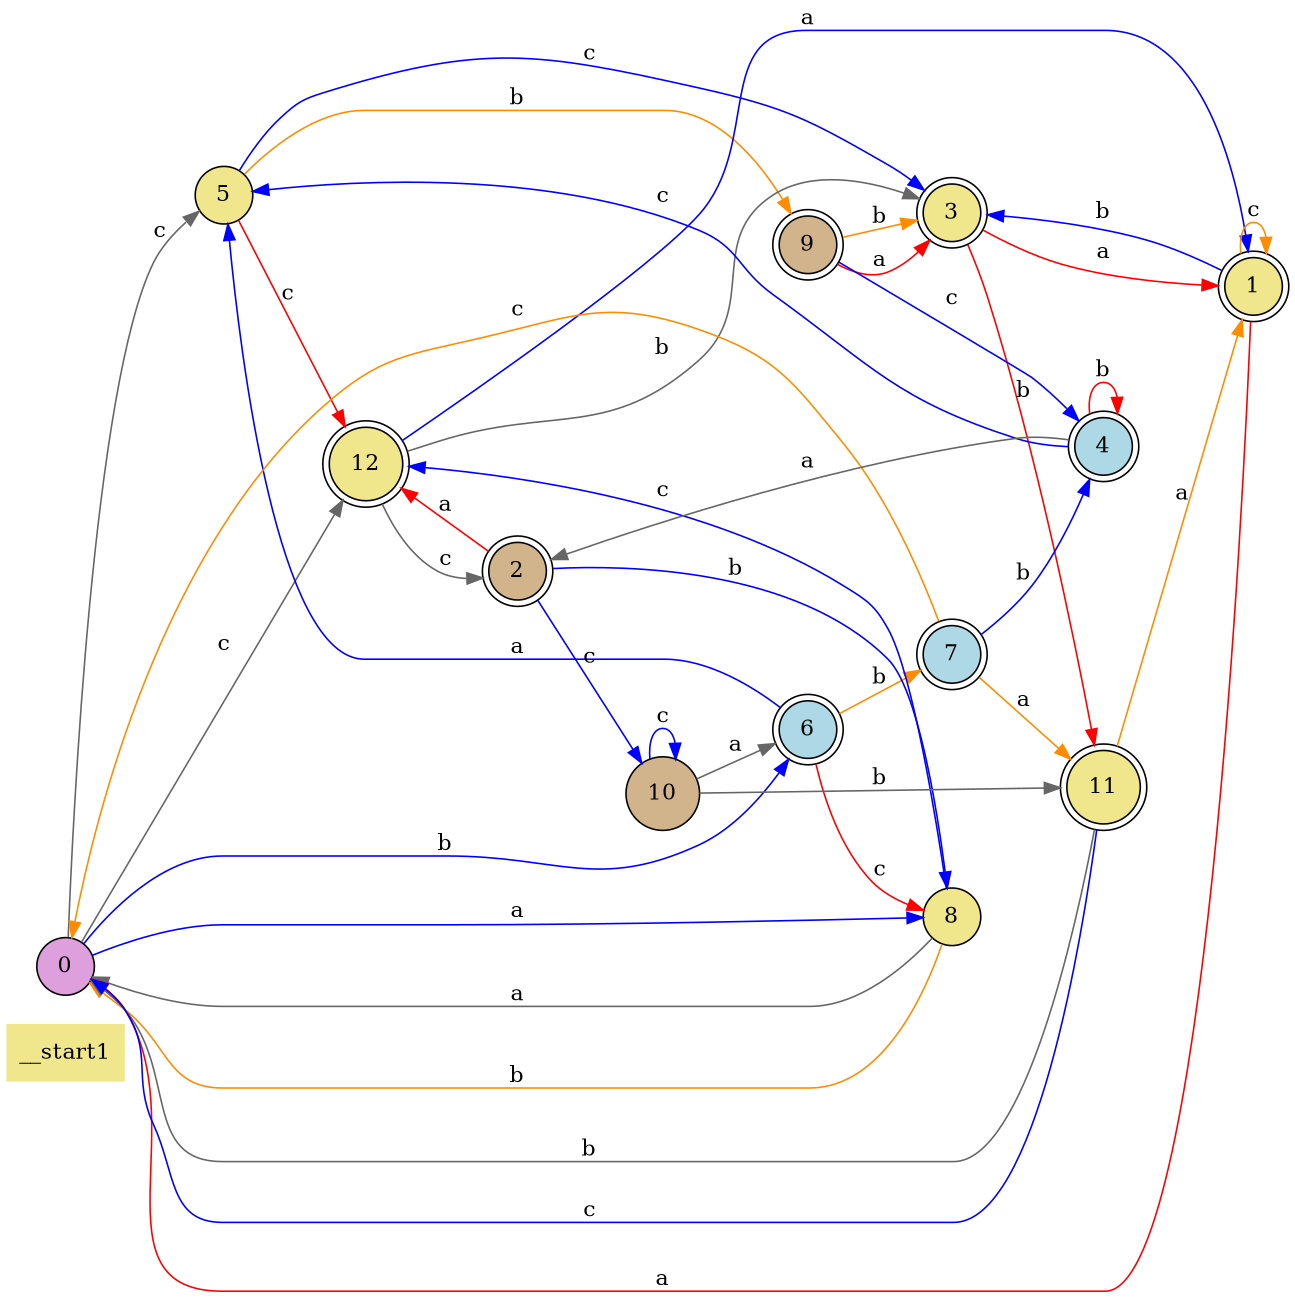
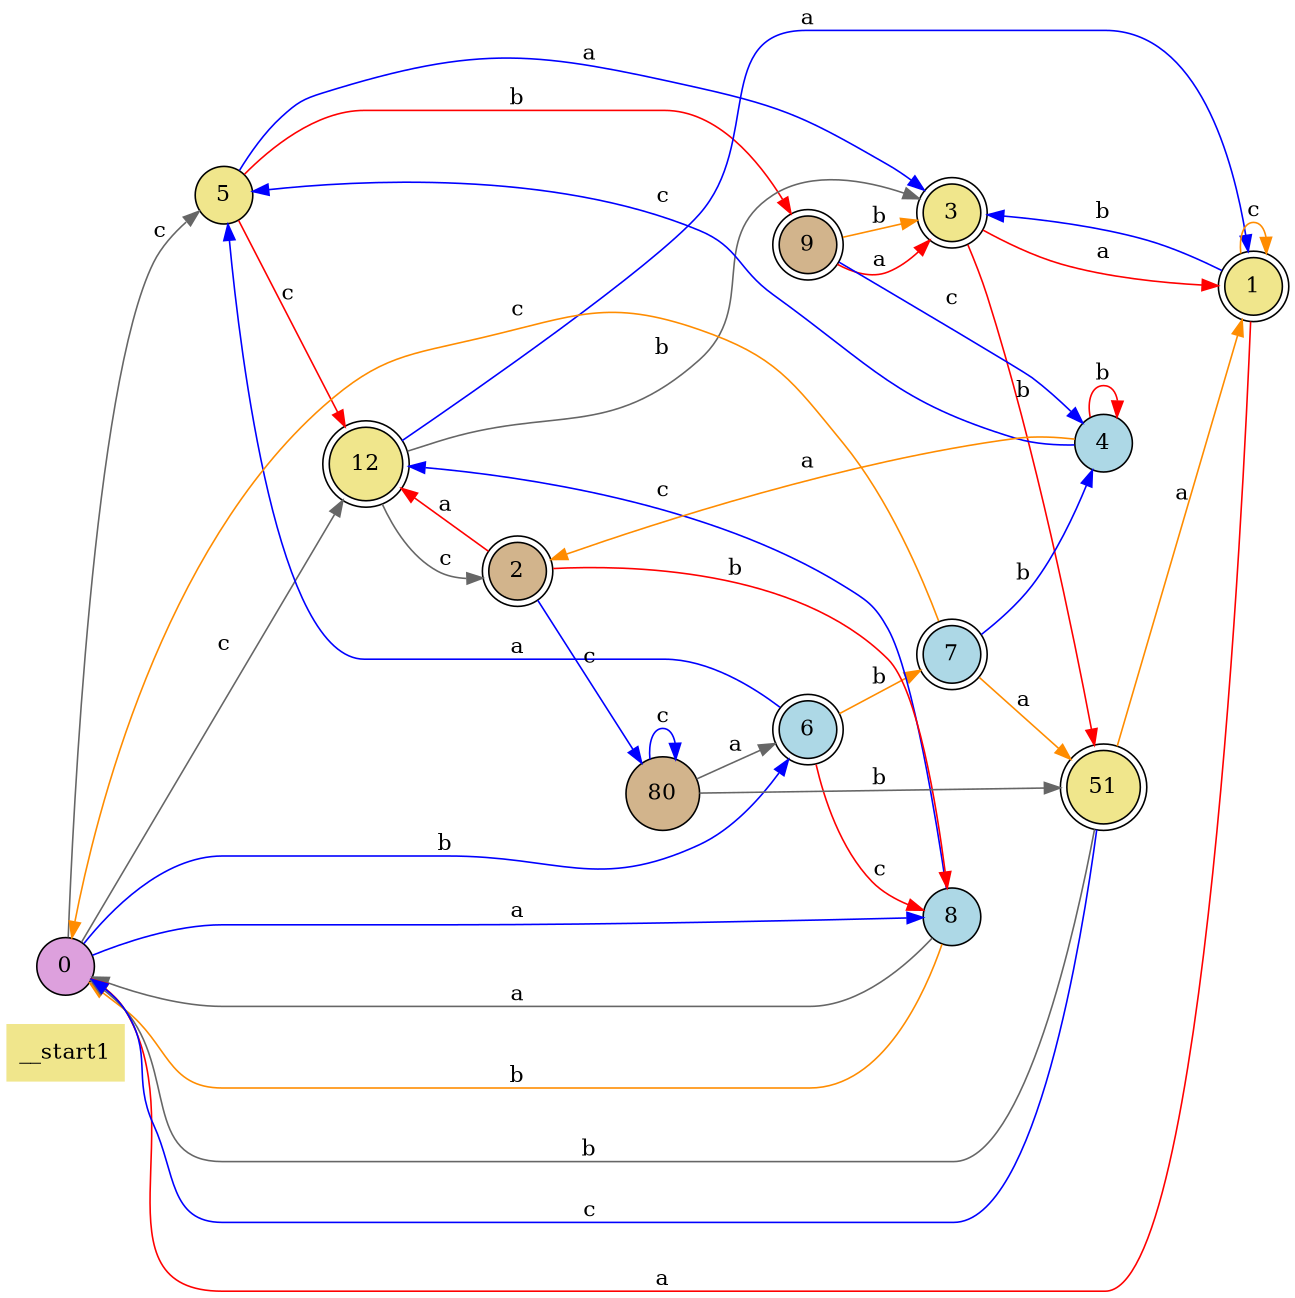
edge "5" -> "3": label "c" -> "a"
edge "5" -> "9": color darkorange -> red
node "4": shape doublecircle -> circle
edge "4" -> "2": color gray40 -> darkorange
edge "2" -> "8": color blue -> red
node "11": label "11" -> "51"
node "10": label "10" -> "80"
node "8": fillcolor khaki -> lightblue
